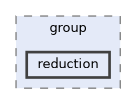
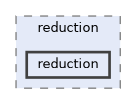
cluster "group": label "group" -> "reduction"
